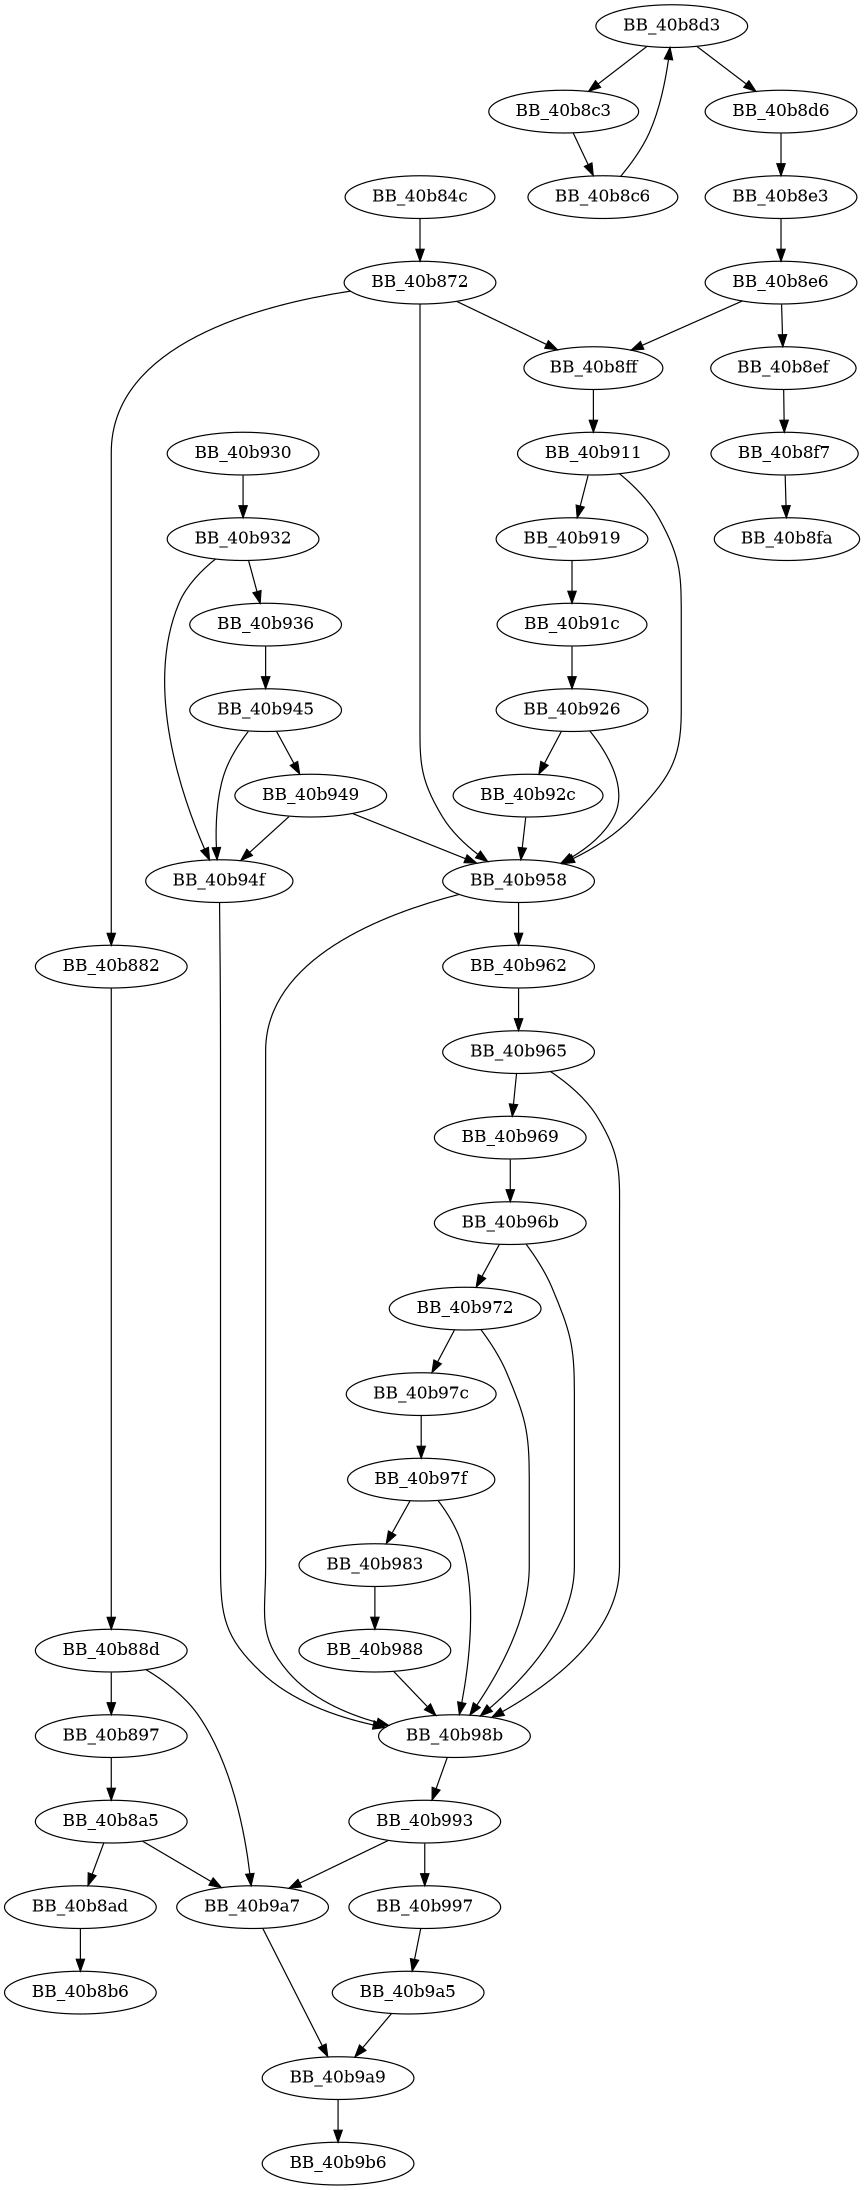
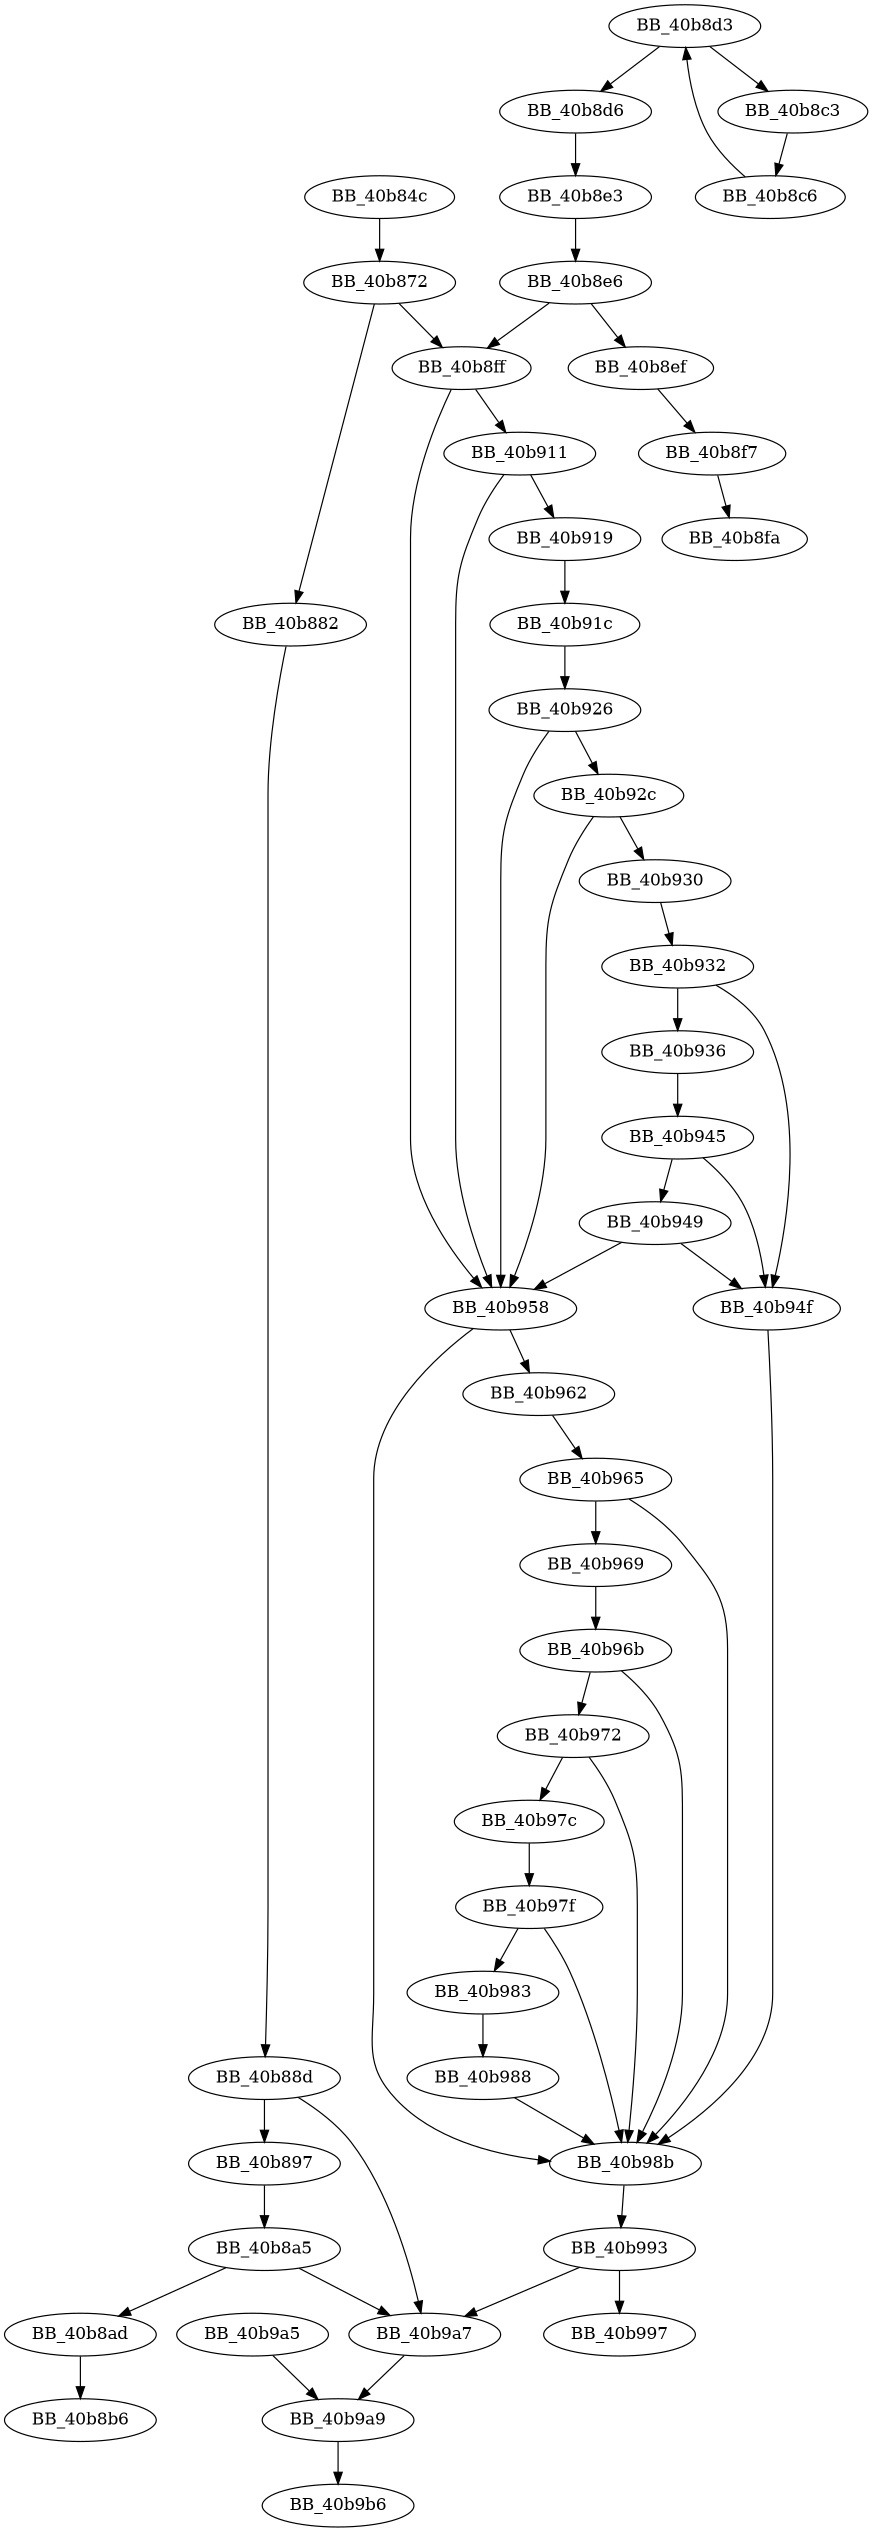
edge "BB_40b872" -> "BB_40b958": now "BB_40b8ff" -> "BB_40b958"
edge "BB_40b92c" -> "BB_40b930": added
edge "BB_40b997" -> "BB_40b9a5": removed
